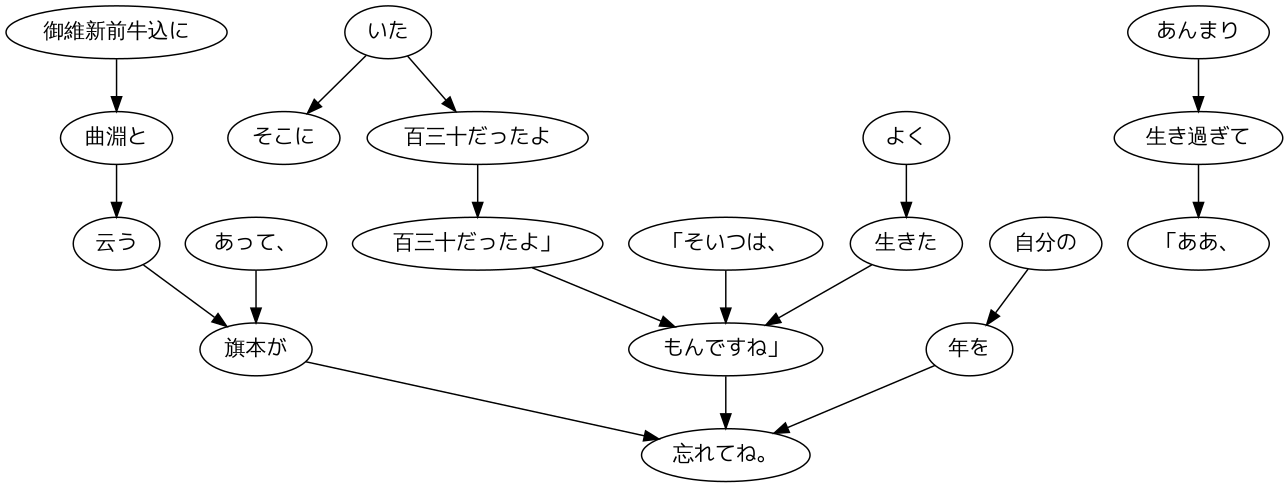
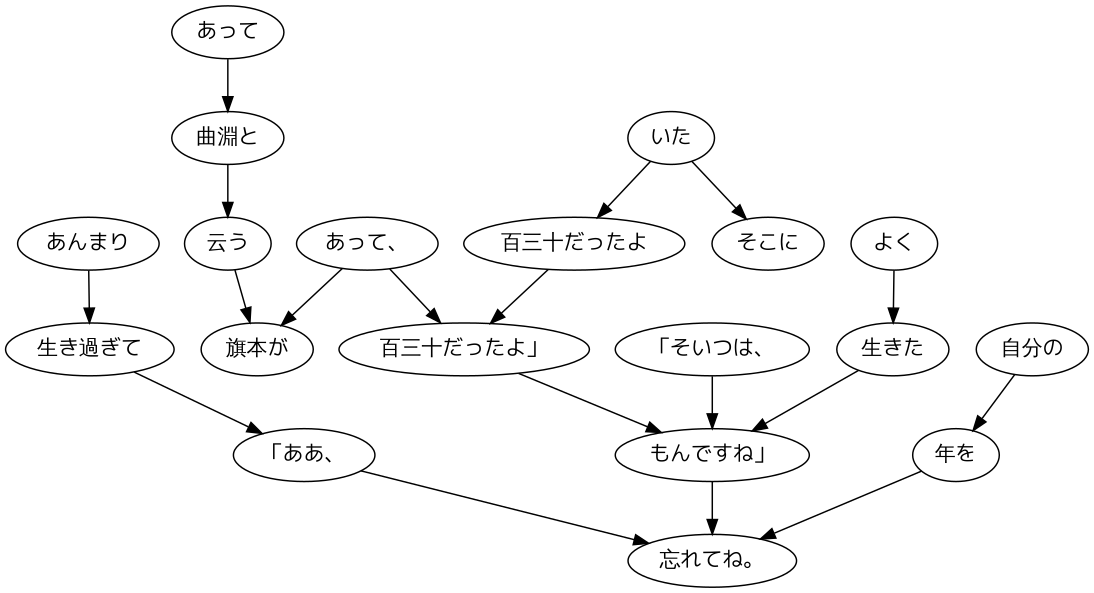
node "御維新前牛込に": label "御維新前牛込に" -> "あって"
edge "あって、" -> "百三十だったよ」": added
edge "旗本が" -> "忘れてね。": now "「ああ、" -> "忘れてね。"
